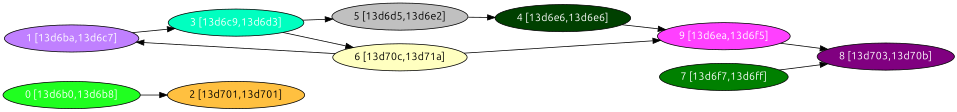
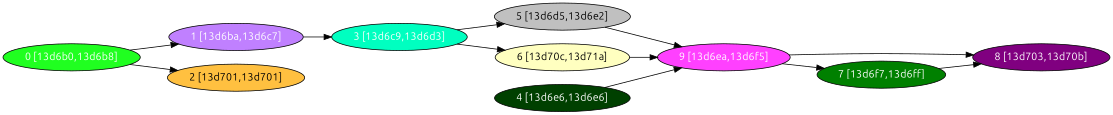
edge "5 [13d6d5,13d6e2]" -> "4 [13d6e6,13d6e6]": now "5 [13d6d5,13d6e2]" -> "9 [13d6ea,13d6f5]"
edge "6 [13d70c,13d71a]" -> "1 [13d6ba,13d6c7]": now "0 [13d6b0,13d6b8]" -> "1 [13d6ba,13d6c7]"
edge "9 [13d6ea,13d6f5]" -> "7 [13d6f7,13d6ff]": added
